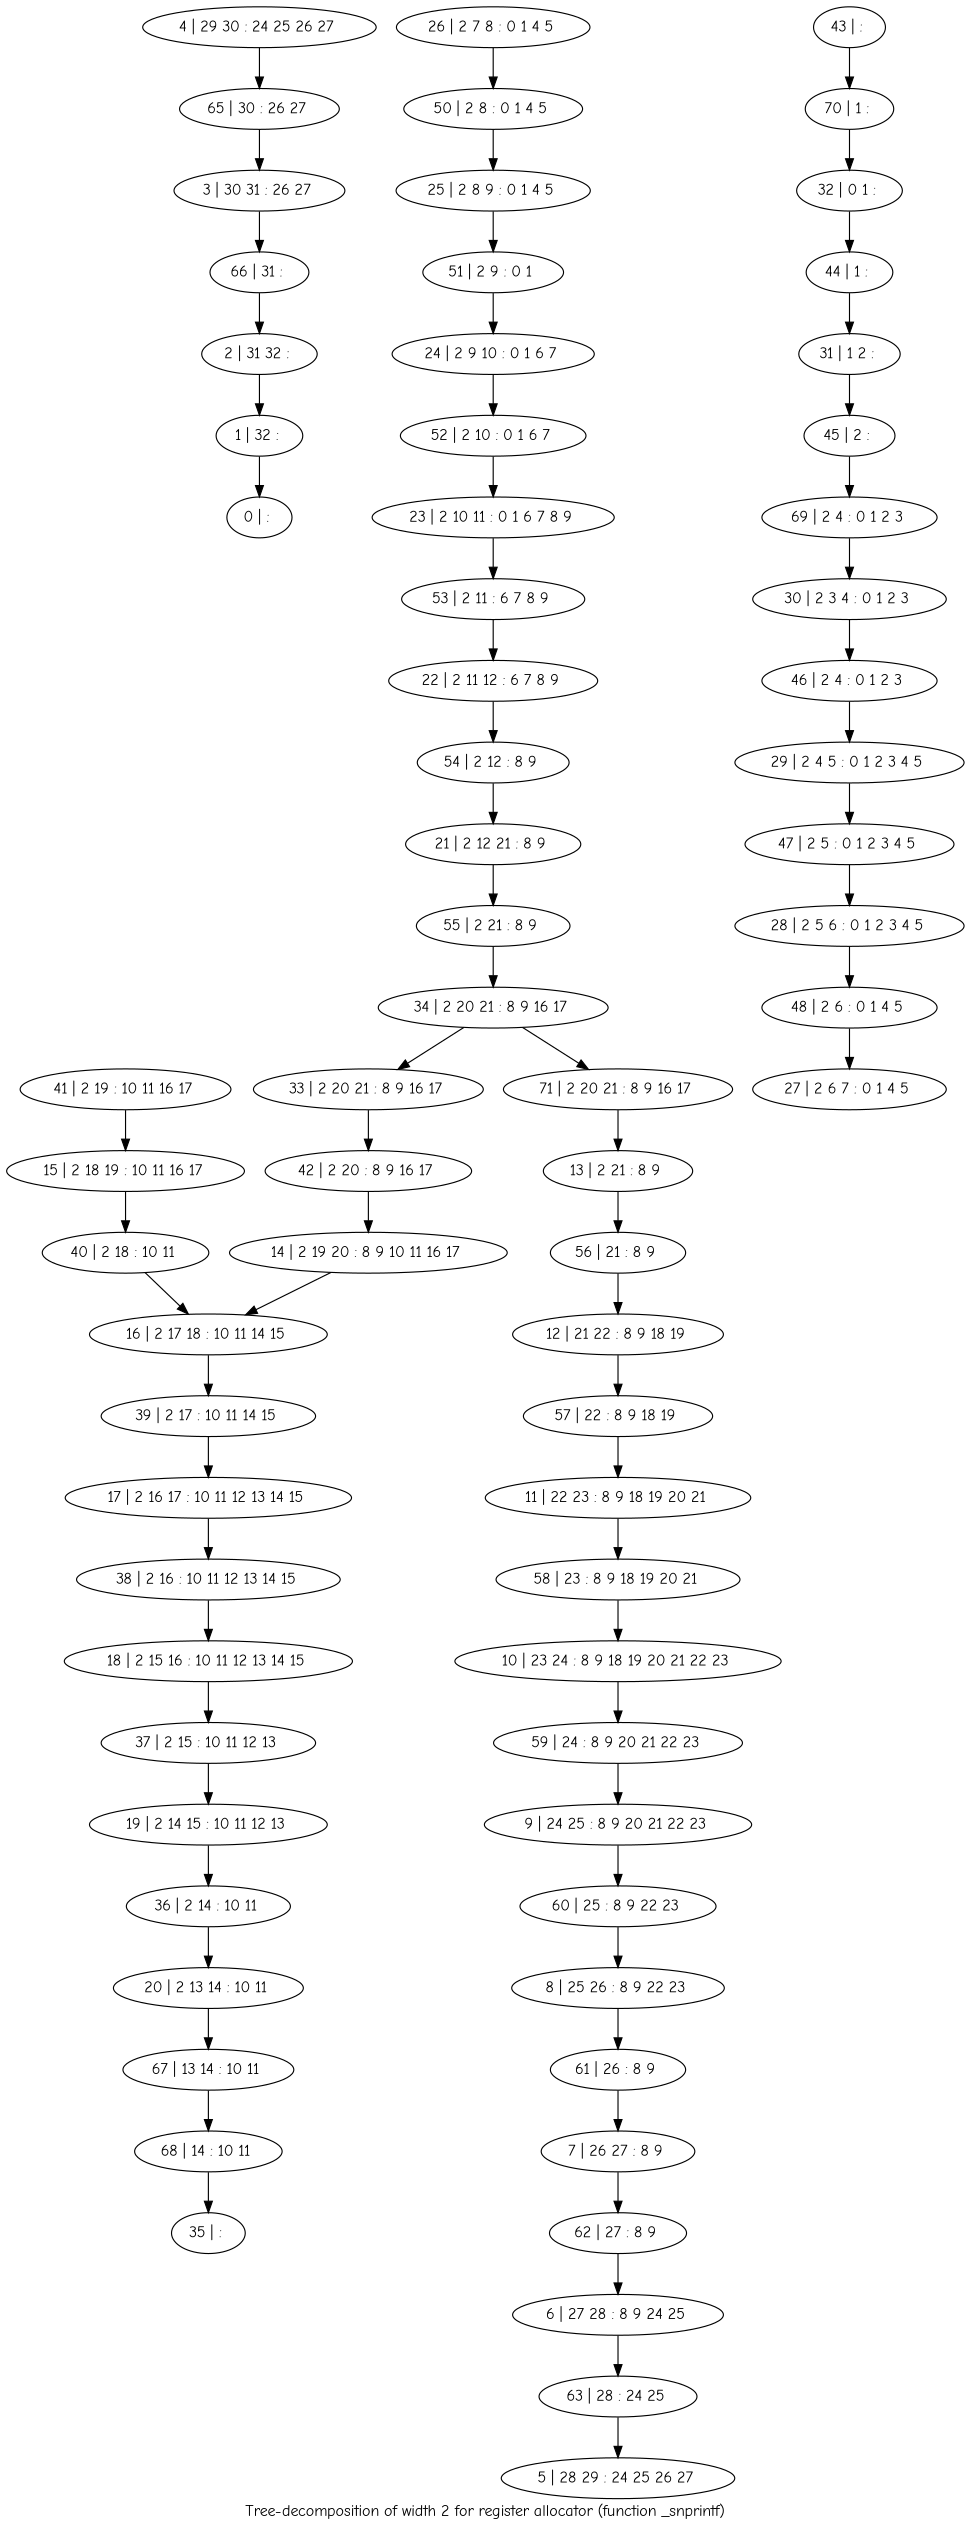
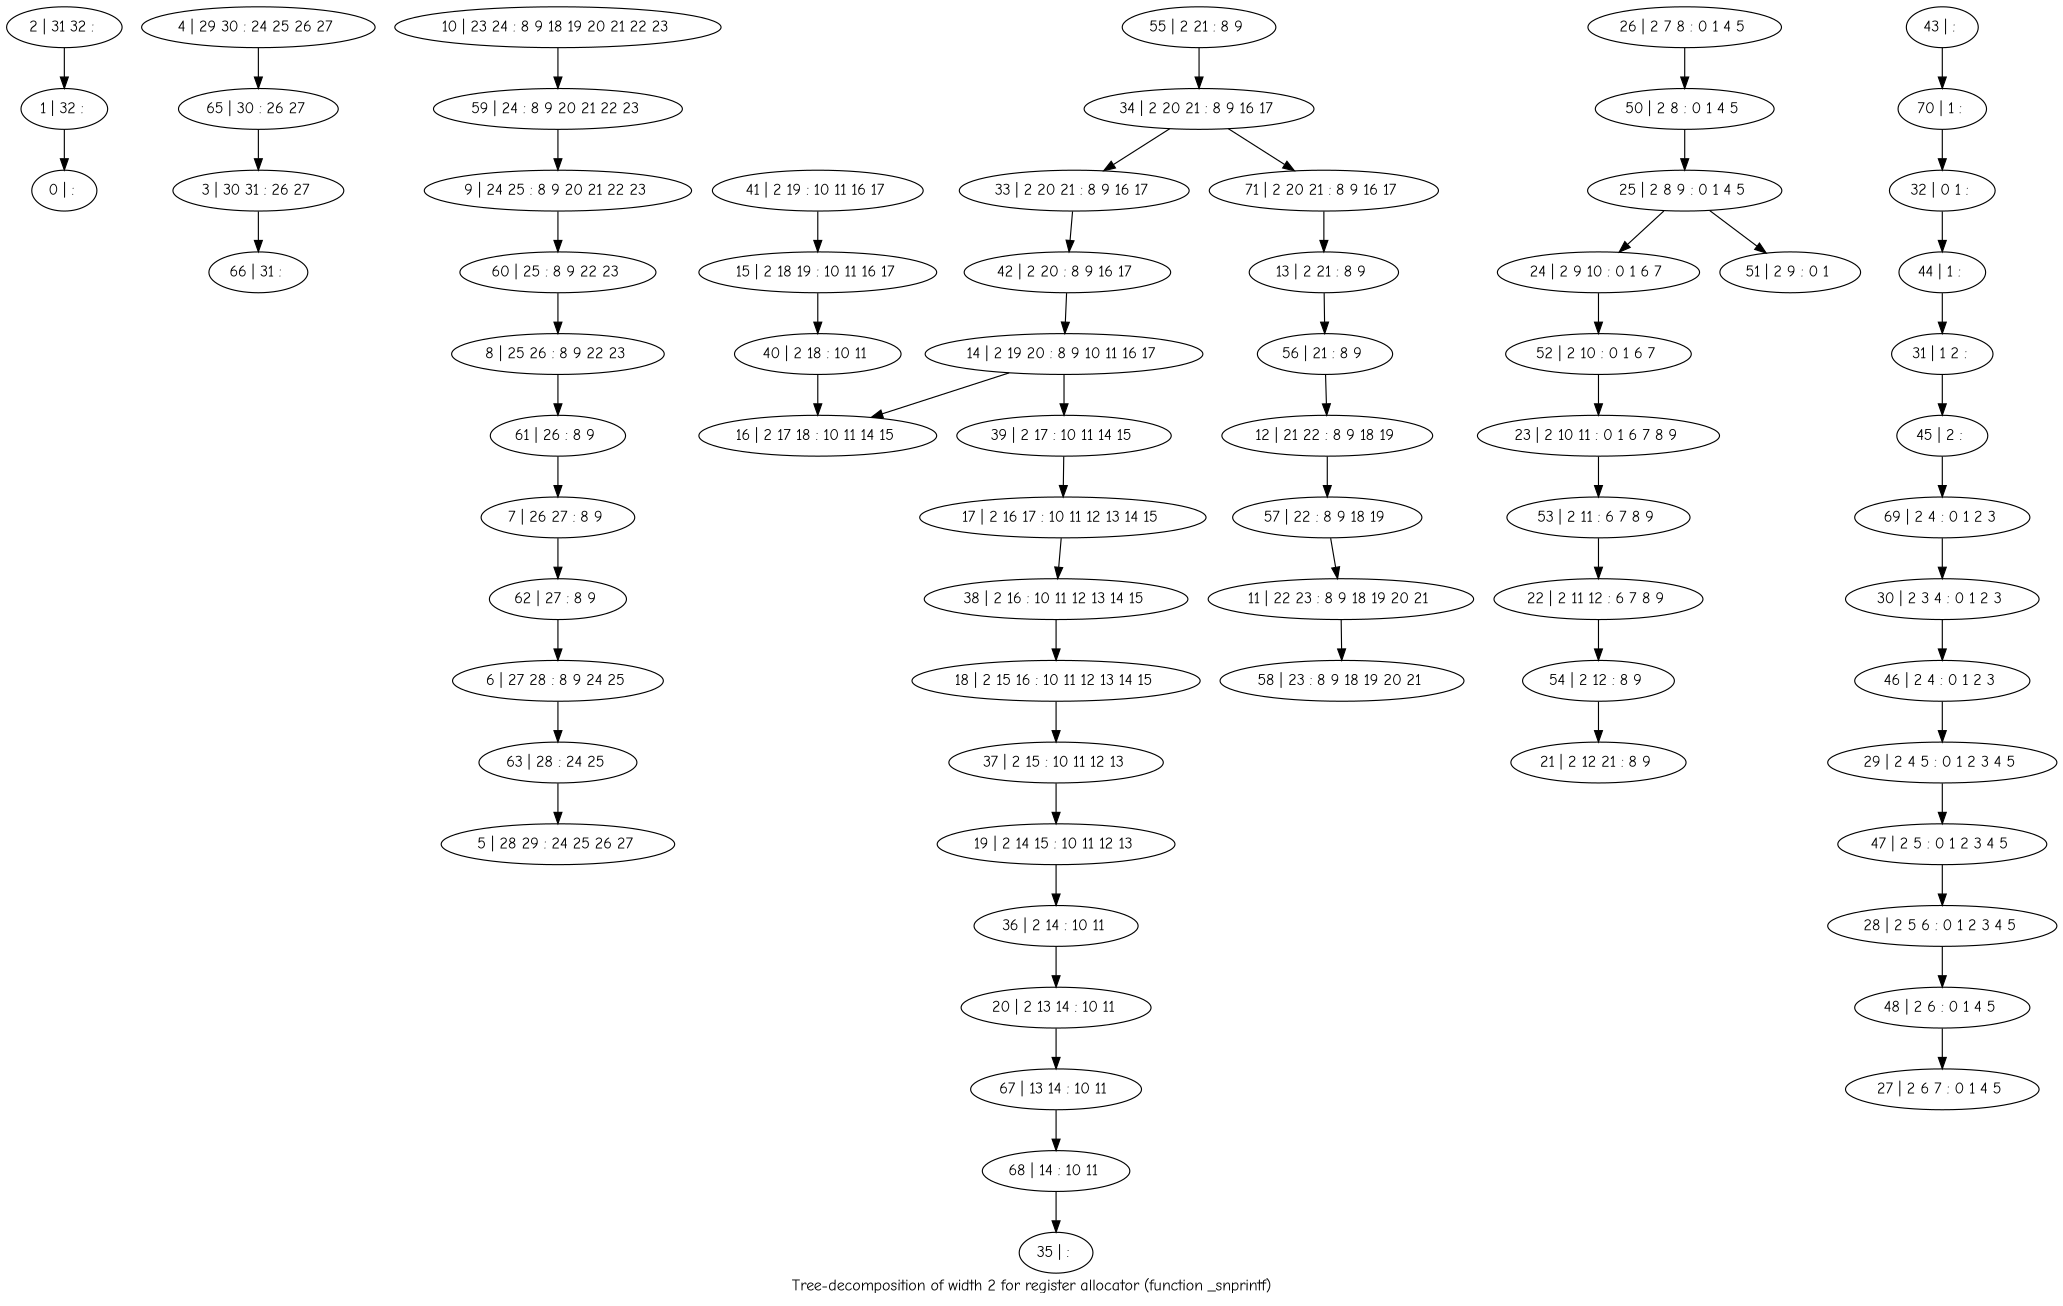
edge "66 | 31 :" -> "2 | 31 32 :": removed
edge "51 | 2 9 : 0 1" -> "24 | 2 9 10 : 0 1 6 7": now "25 | 2 8 9 : 0 1 4 5" -> "24 | 2 9 10 : 0 1 6 7"
edge "21 | 2 12 21 : 8 9" -> "55 | 2 21 : 8 9": removed
edge "16 | 2 17 18 : 10 11 14 15" -> "39 | 2 17 : 10 11 14 15": now "14 | 2 19 20 : 8 9 10 11 16 17" -> "39 | 2 17 : 10 11 14 15"
edge "58 | 23 : 8 9 18 19 20 21" -> "10 | 23 24 : 8 9 18 19 20 21 22 23": removed
